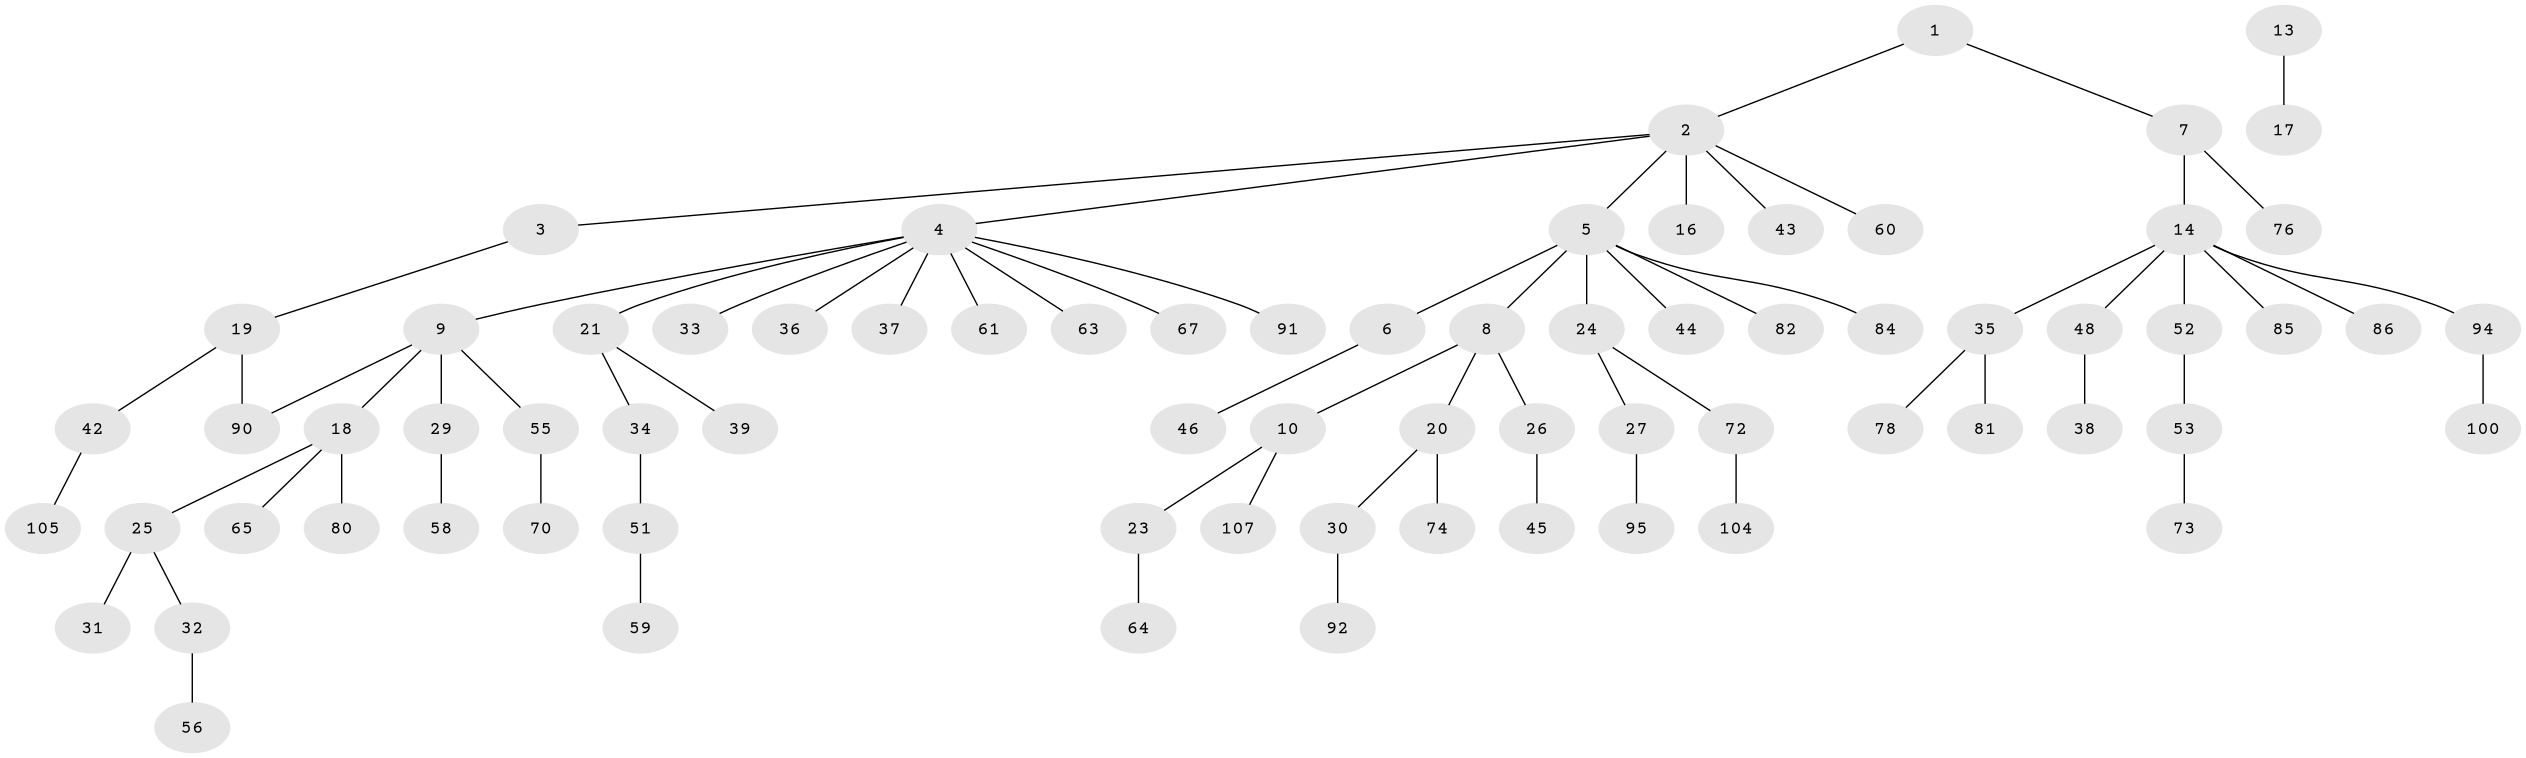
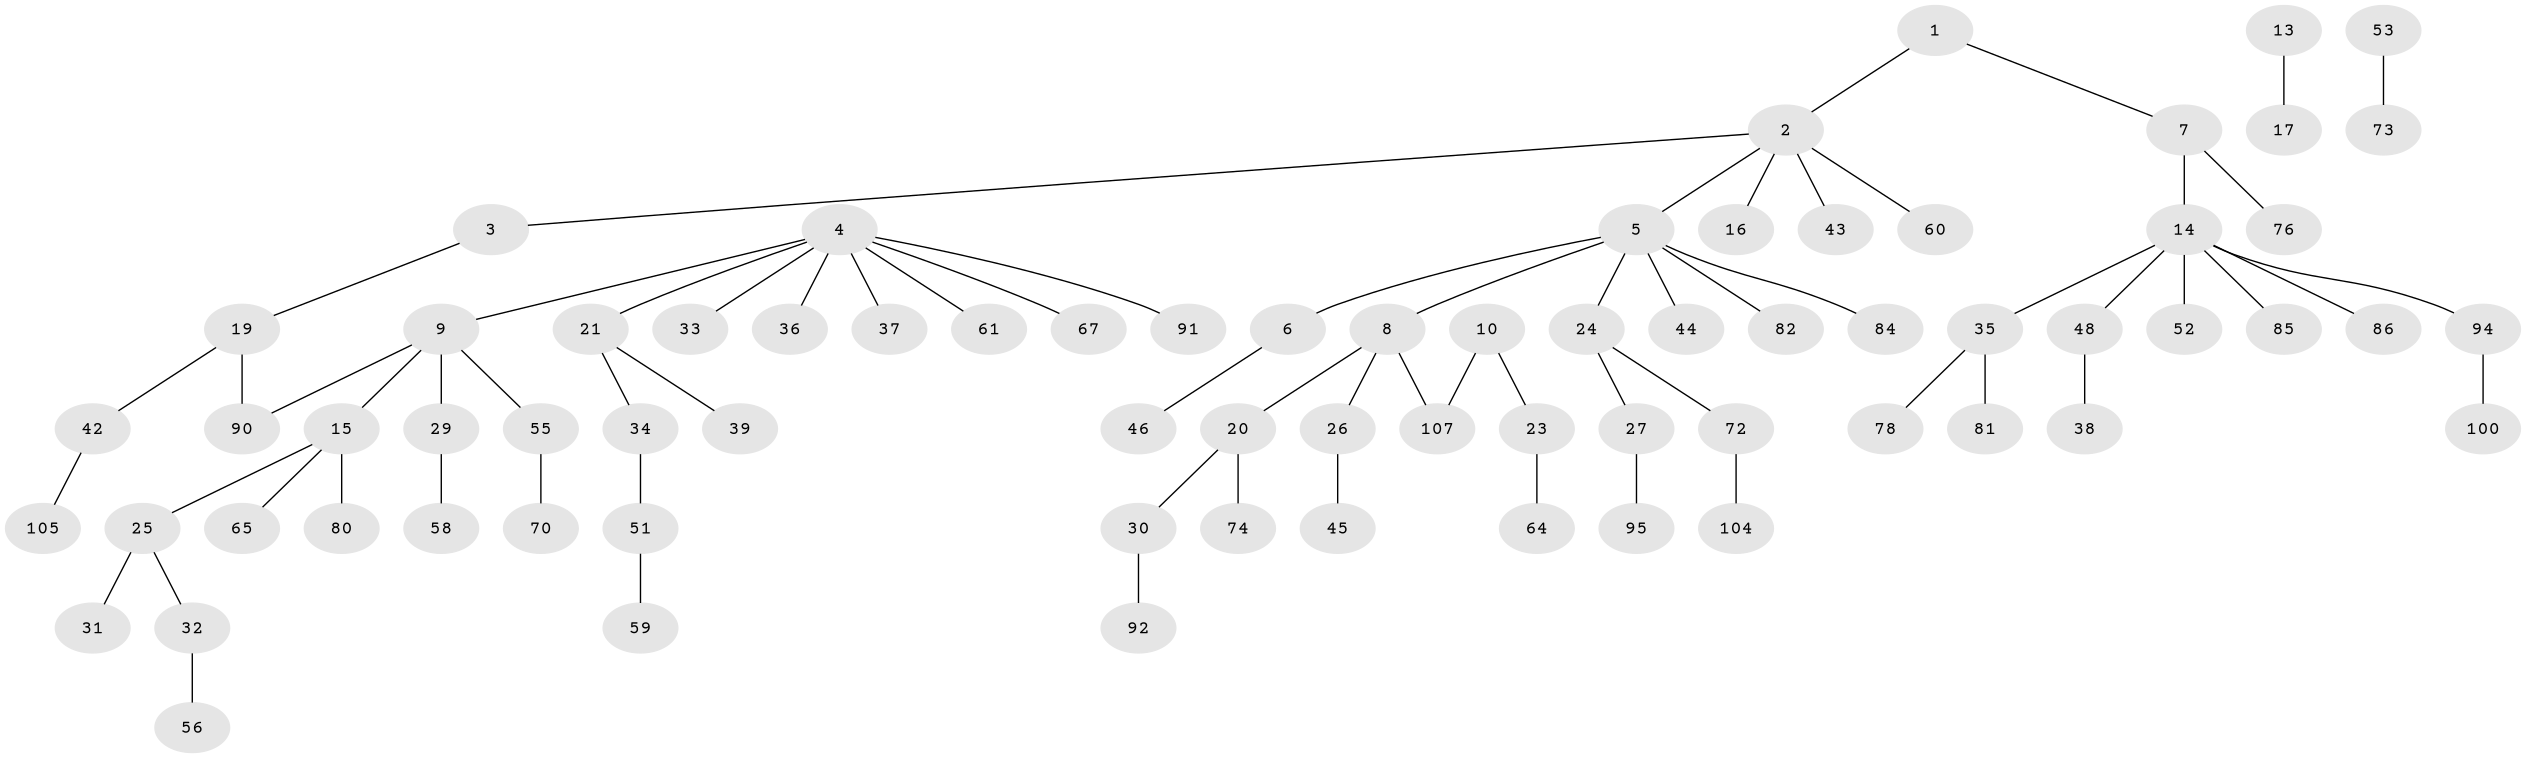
edge "2" -- "4": removed
node "63": removed
edge "8" -- "10": now "8" -- "107"
edge "52" -- "53": removed
node "18": label "18" -> "15"
